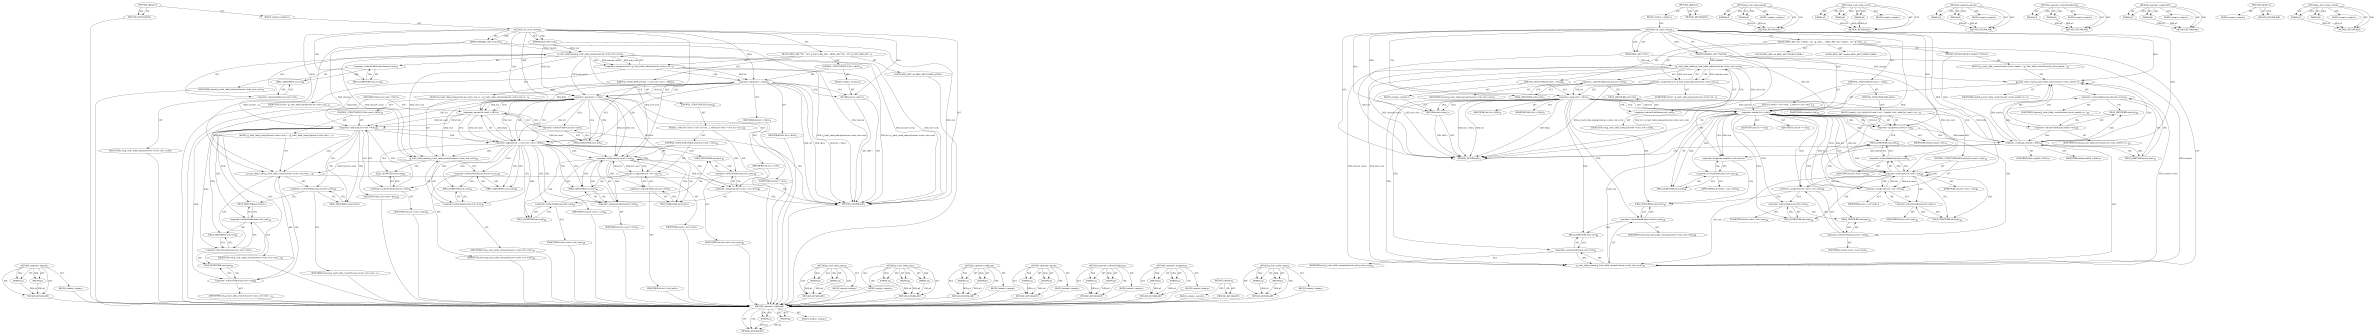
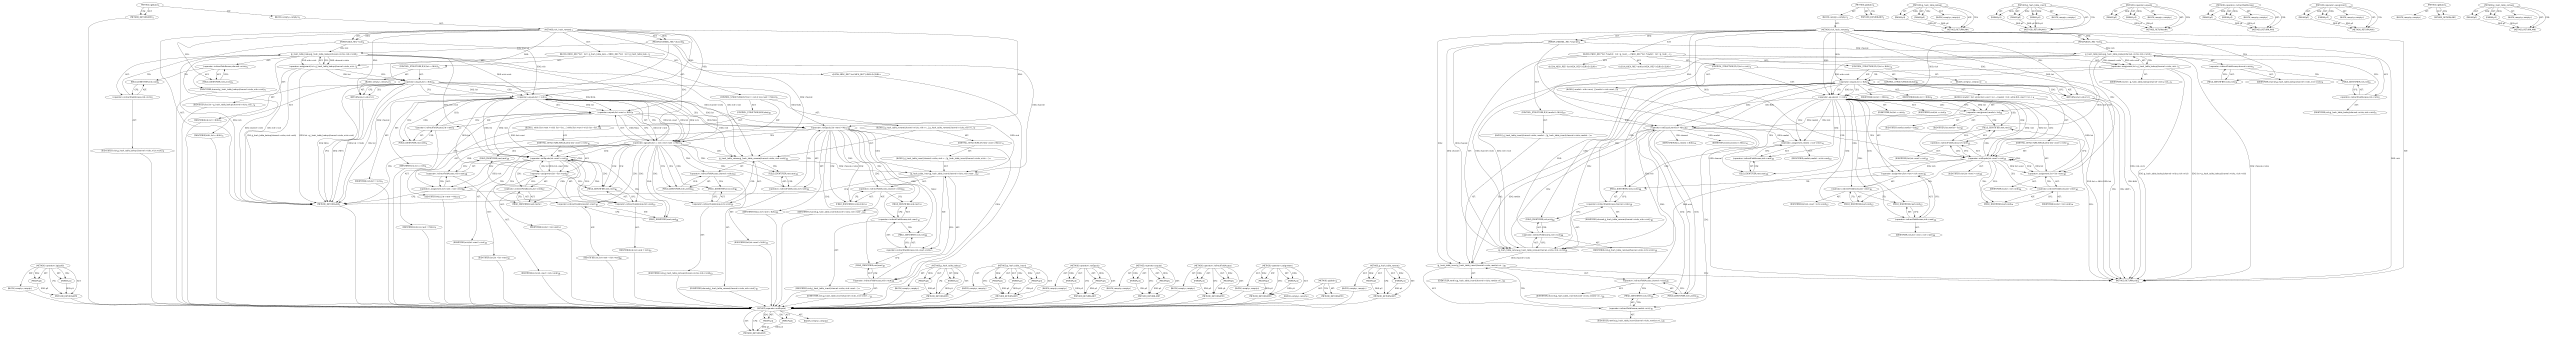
edge "(IDENTIFIER,NULL,list->next == NULL)" -> "(<operator>.equals,list->next == NULL)": reversed
edge "(IDENTIFIER,list,newlist = list)" -> "(<operator>.assignment,newlist = list)": reversed
edge "(CONTROL_STRUCTURE,IF,if (list->next != NULL))" -> "(<operator>.notEquals,list->next != NULL)": removed, label "AST:"
edge "(<operator>.indirectFieldAccess,newlist->nick)" -> "(<operator>.notEquals,newlist != NULL)": reversed
edge "(<operator>.notEquals,newlist != NULL)" -> "(IDENTIFIER,NULL,newlist != NULL)": label "AST: " -> "DDG: channel"
edge "(<operator>.notEquals,newlist != NULL)" -> "(IDENTIFIER,newlist,newlist != NULL)": label "AST: " -> "DDG: newlist"
node "(IDENTIFIER,newlist,newlist = nick->next)": added
node "(IDENTIFIER,nick,newlist = nick->next)": removed
node "(IDENTIFIER,list,list->next == NULL)": added
